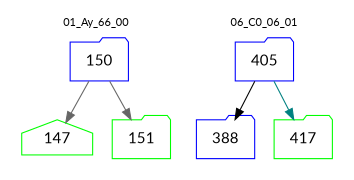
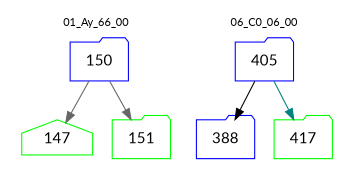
cluster "06_C0_06_01": label "06_C0_06_01" -> "06_C0_06_00"
